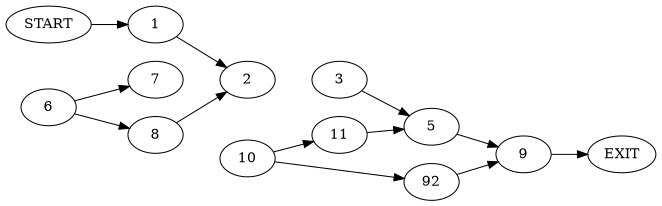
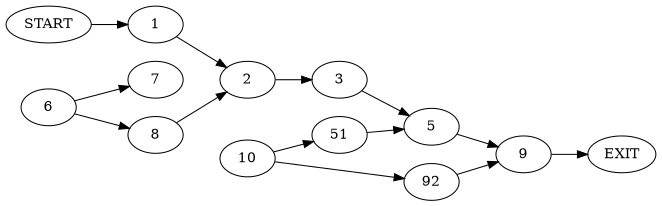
edge "2" -> "3": added
node "11": label "11" -> "51"
